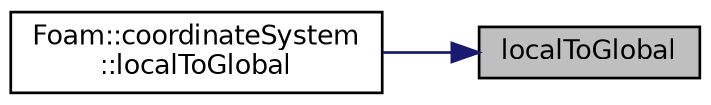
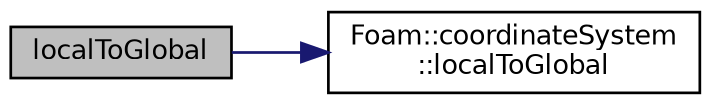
edge "Foam::coordinateSystem ::localToGlobal" -> "localToGlobal": reversed
